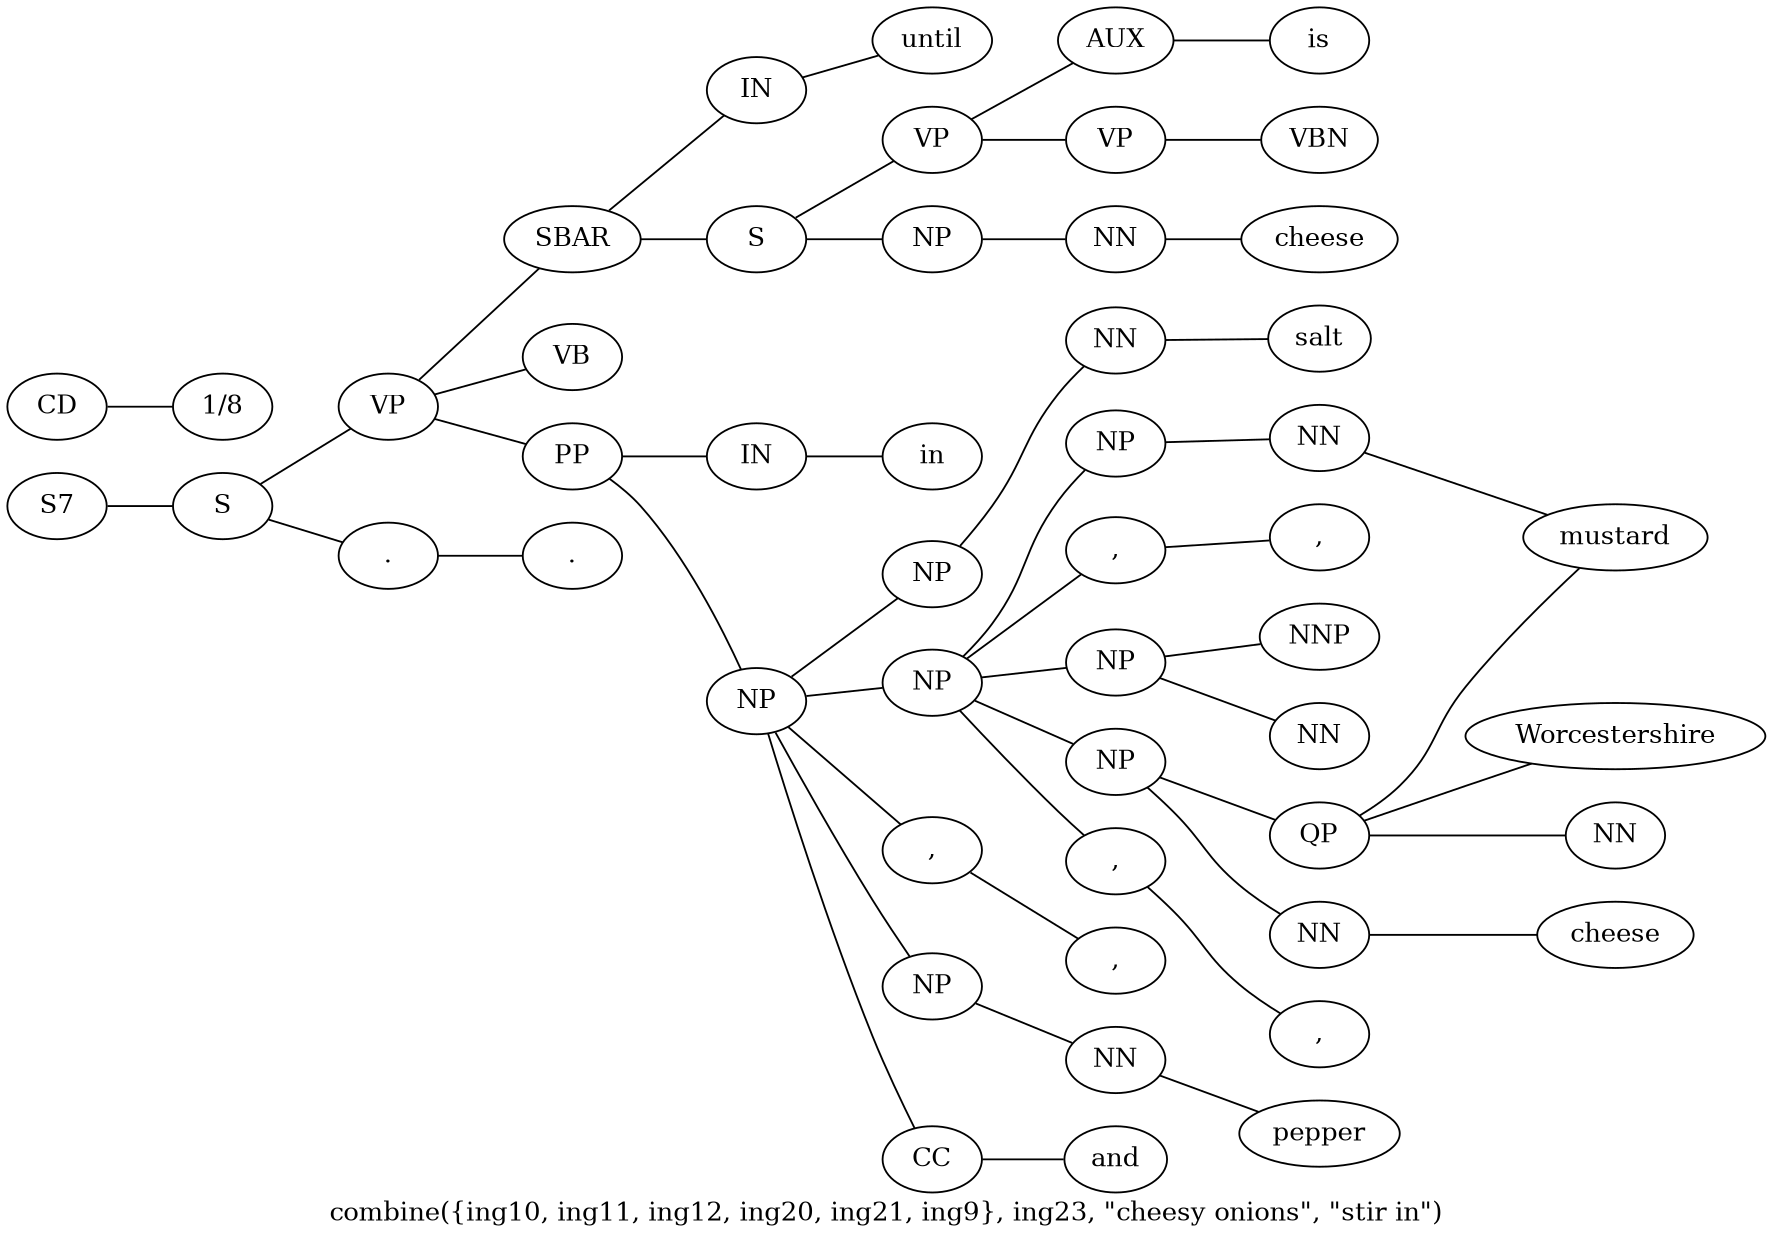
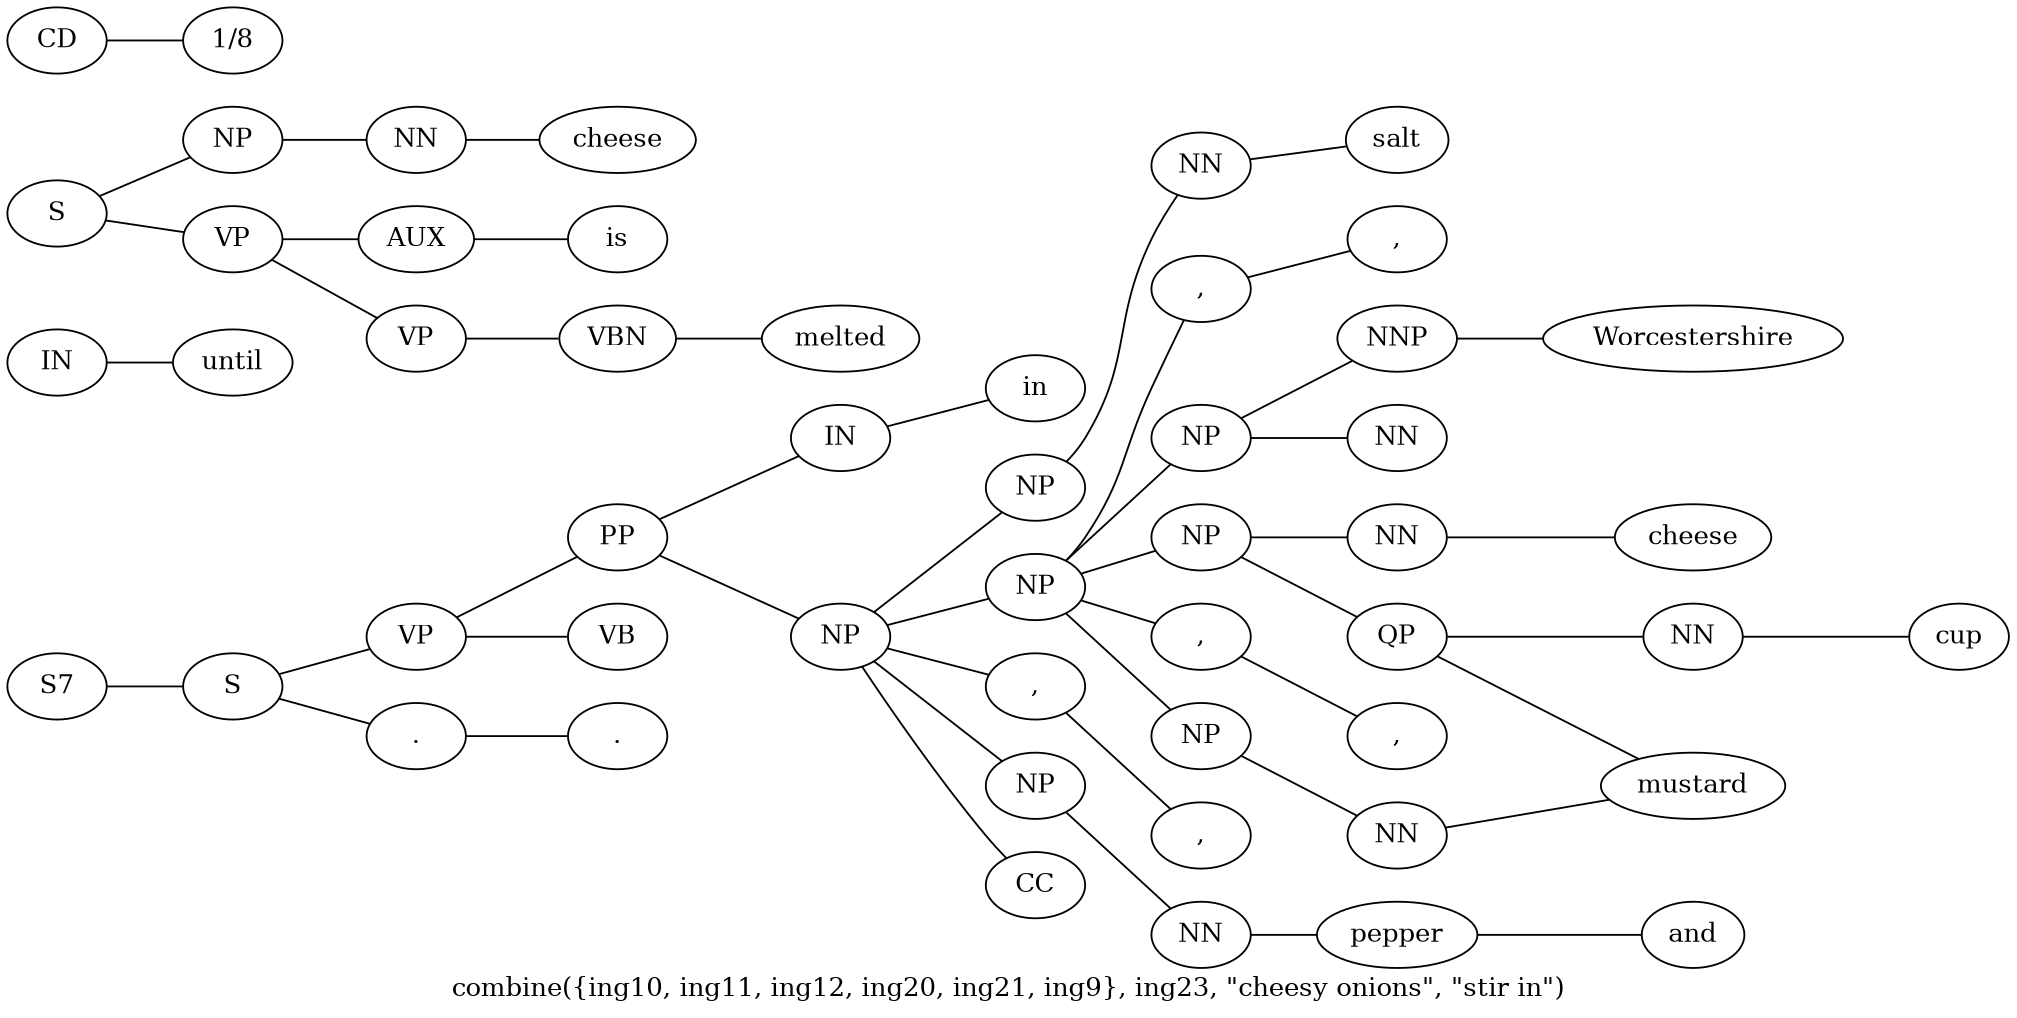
node "SBAR": removed
node "melted": added
node "cup": added
edge "Worcestershire" -- "QP": now "Worcestershire" -- "NNP"
edge "CC" -- "and": now "pepper" -- "and"
